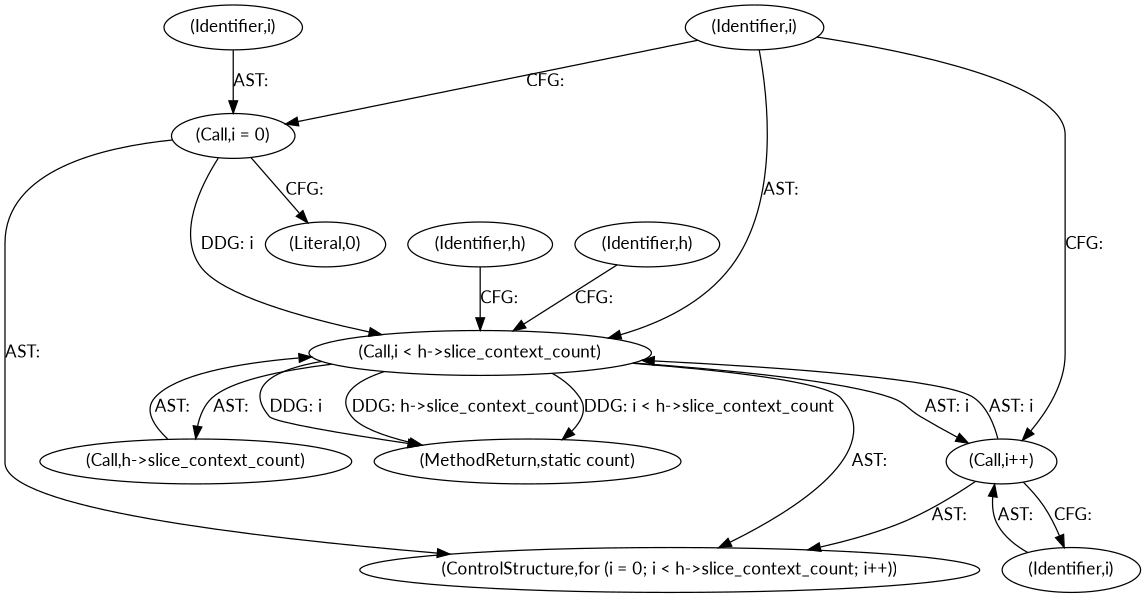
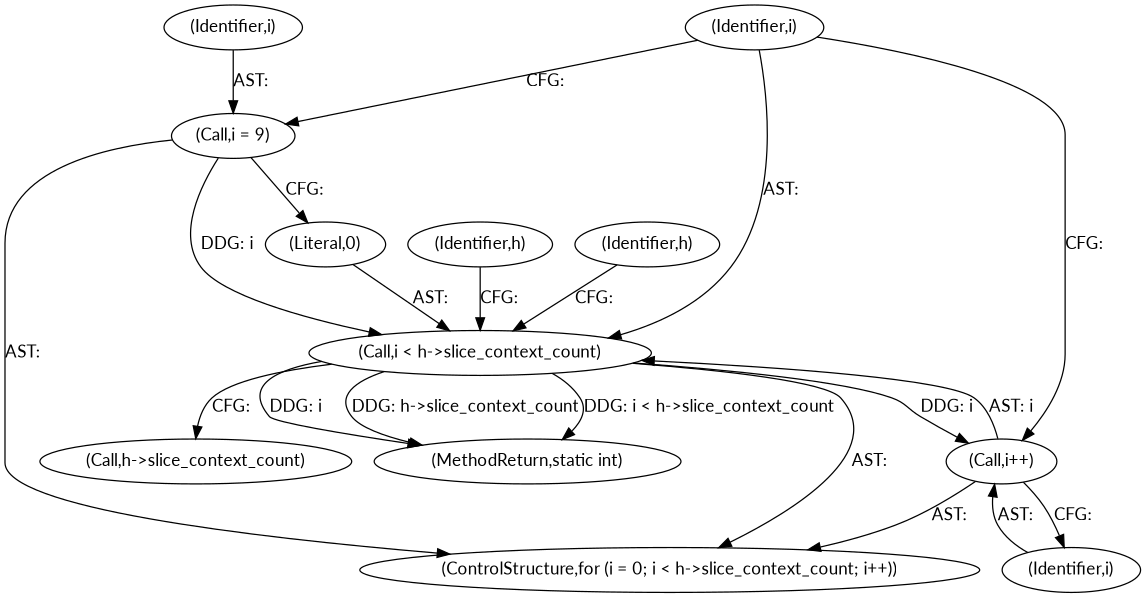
node "(Call,i = 0)": label "(Call,i = 0)" -> "(Call,i = 9)"
edge "(Call,h->slice_context_count)" -> "(Call,i < h->slice_context_count)": now "(Literal,0)" -> "(Call,i < h->slice_context_count)"
edge "(Call,i < h->slice_context_count)" -> "(Call,h->slice_context_count)": label "AST: " -> "CFG: "
edge "(Call,i < h->slice_context_count)" -> "(Call,i++)": label "AST: i" -> "DDG: i"
node "(MethodReturn,static count)": label "(MethodReturn,static count)" -> "(MethodReturn,static int)"
